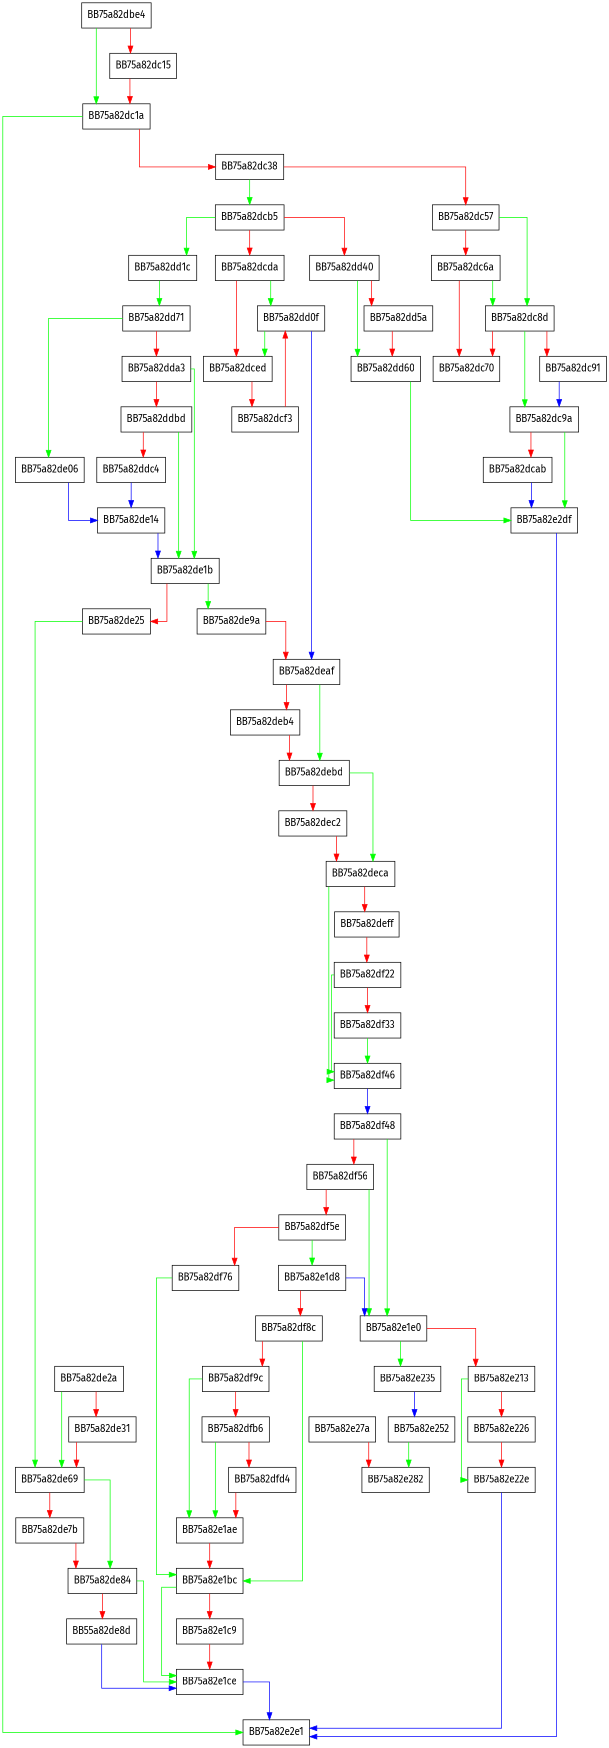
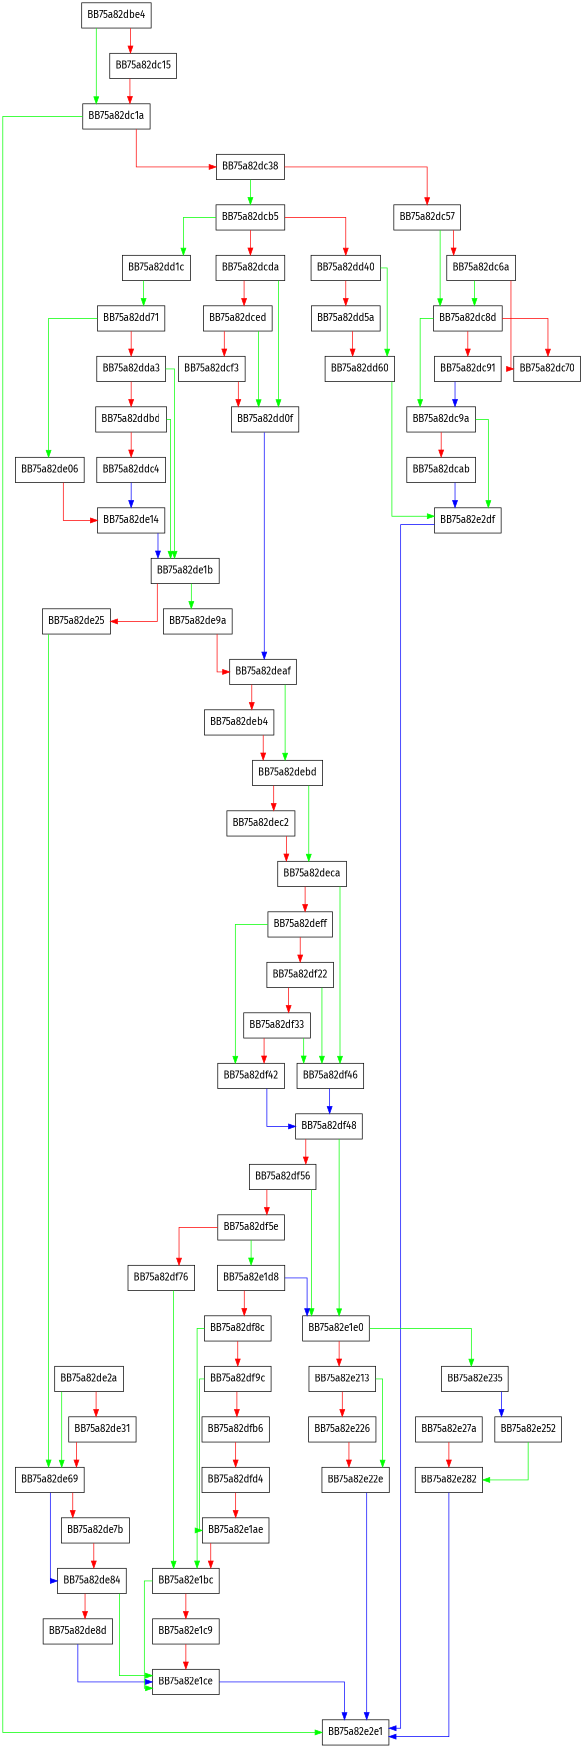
edge "BB75a82dd0f" -> "BB75a82dced": reversed
edge "BB75a82de06" -> "BB75a82de14": color blue -> red
node "BB75a82df42": added
edge "BB75a82dfb6" -> "BB75a82e1ae": removed
edge "BB75a82de69" -> "BB75a82de84": color green -> blue
node "BB55a82de8d": label "BB55a82de8d" -> "BB75a82de8d"
edge "BB75a82e282" -> "BB75a82e2e1": added
